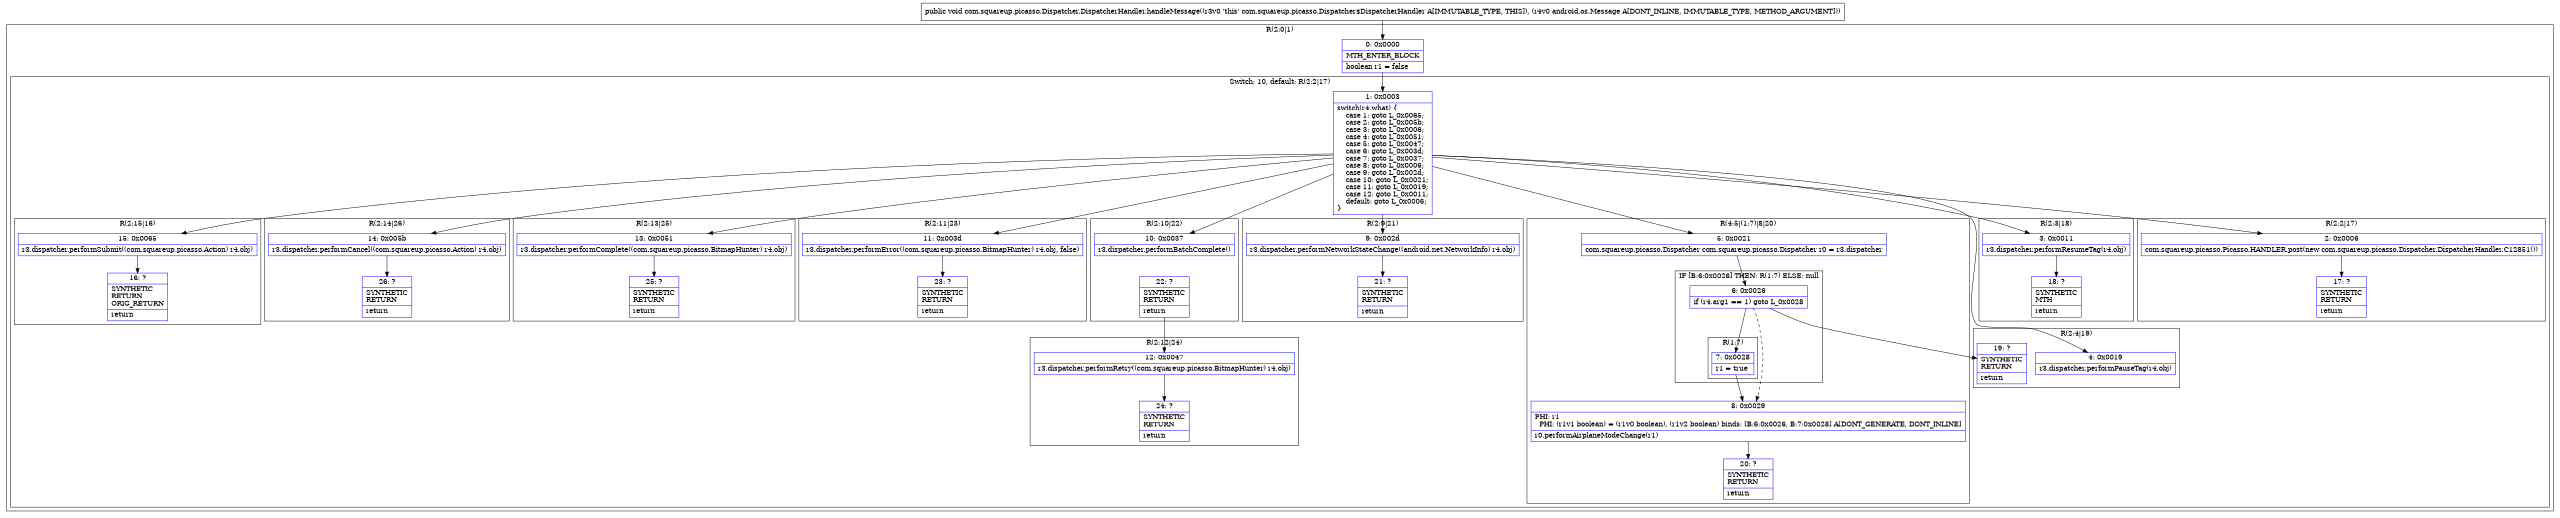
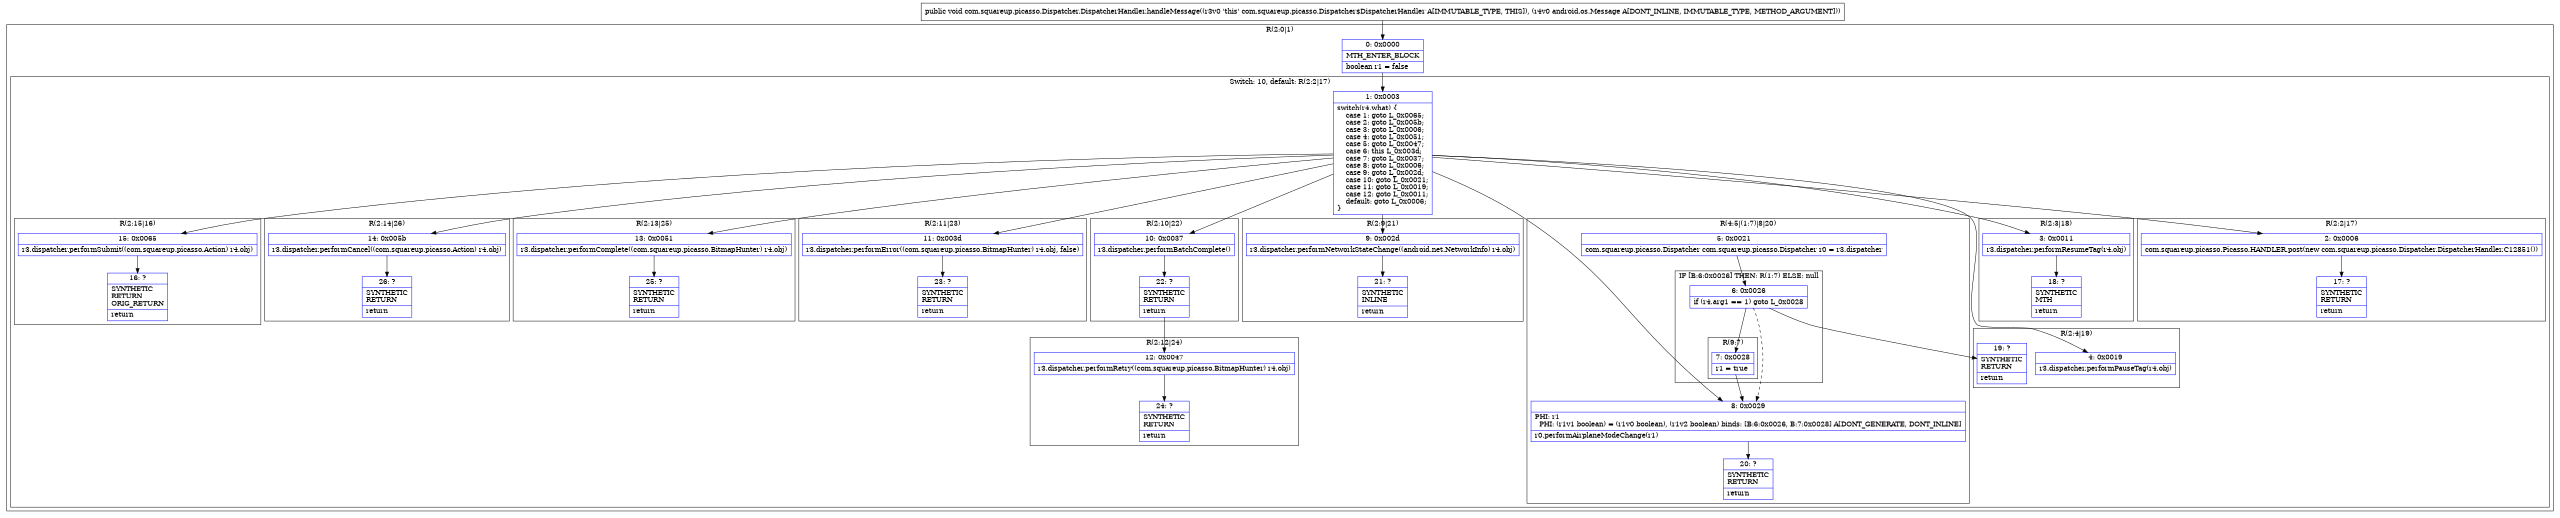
node "1: 0x0003": text "case 6: goto L_0x003d;" -> "case 6: this L_0x003d;"
edge "1: 0x0003" -> "5: 0x0021": now "1: 0x0003" -> "8: 0x0029"
edge "10: 0x0037" -> "22: ?": added
node "21: ?": text "RETURN" -> "INLINE"
cluster "R(1:7)": label "R(1:7)" -> "R(9:7)"
